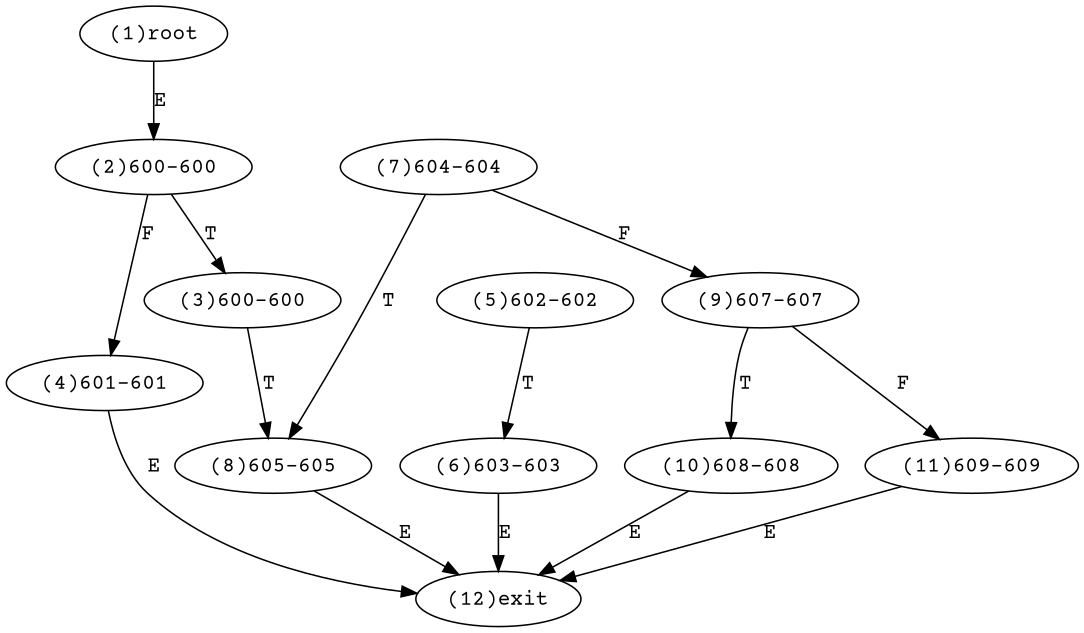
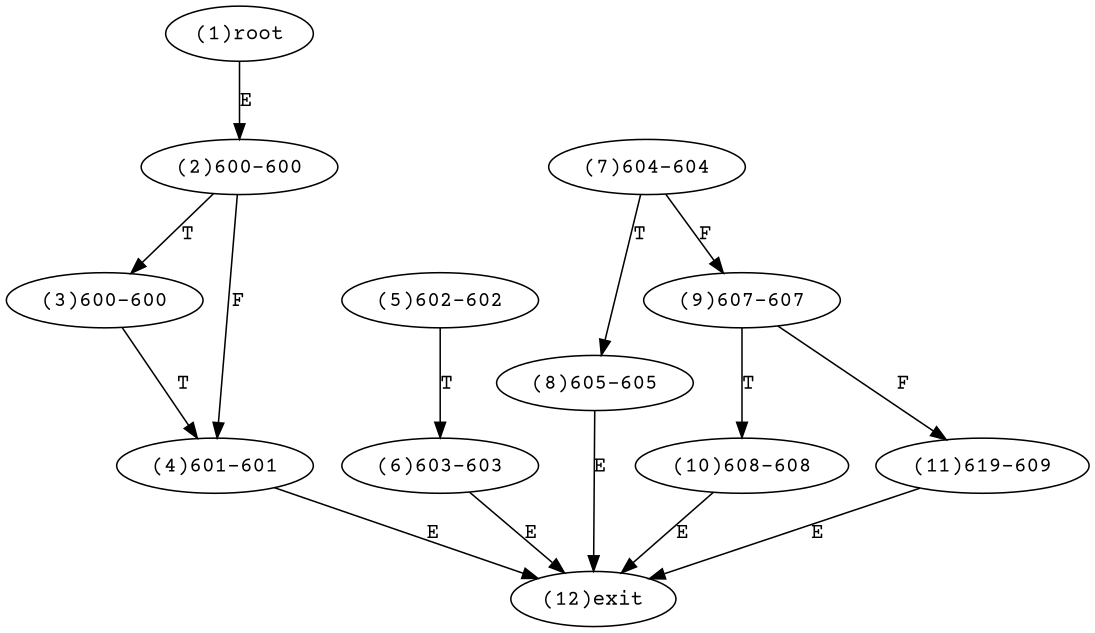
edge "(3)600-600" -> "(8)605-605": now "(3)600-600" -> "(4)601-601"
node "(11)609-609": label "(11)609-609" -> "(11)619-609"
